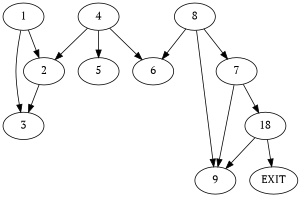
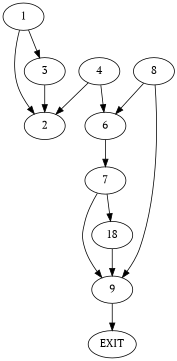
edge "8" -> "7": now "6" -> "7"
node "5": removed
edge "2" -> "3": reversed
edge "18" -> "EXIT": now "9" -> "EXIT"
